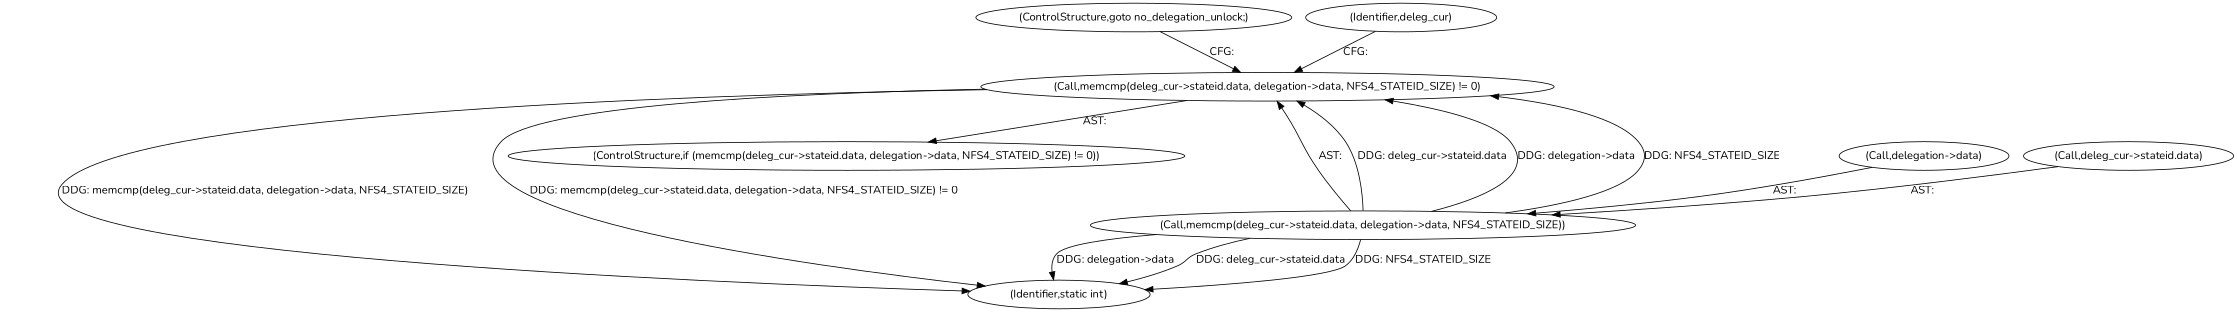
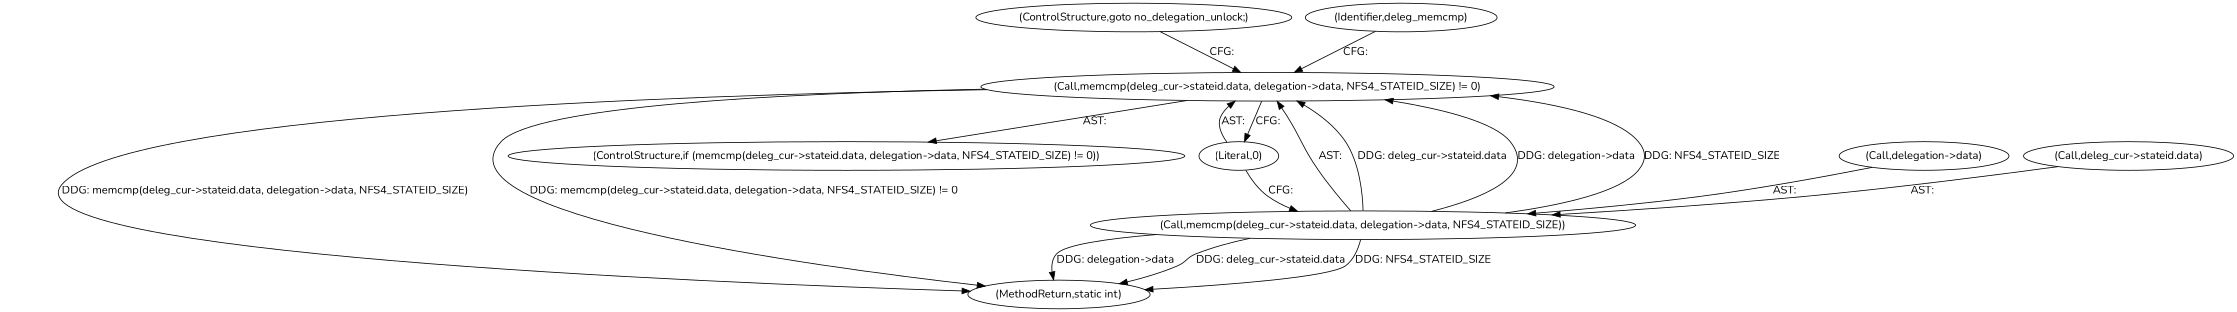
node "(Identifier,deleg_cur)": label "(Identifier,deleg_cur)" -> "(Identifier,deleg_memcmp)"
node "(Literal,0)": added
node "(Identifier,static int)": label "(Identifier,static int)" -> "(MethodReturn,static int)"
